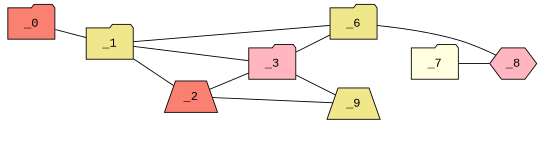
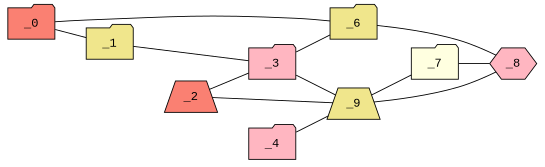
edge "_6" -- "_1": now "_6" -- "_0"
edge "_1" -- "_2": removed
edge "_7" -- "_9": added
edge "_8" -- "_9": added
node "_4": added
